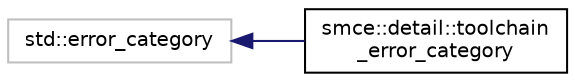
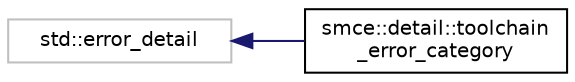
node "std::error_category": label "std::error_category" -> "std::error_detail"
